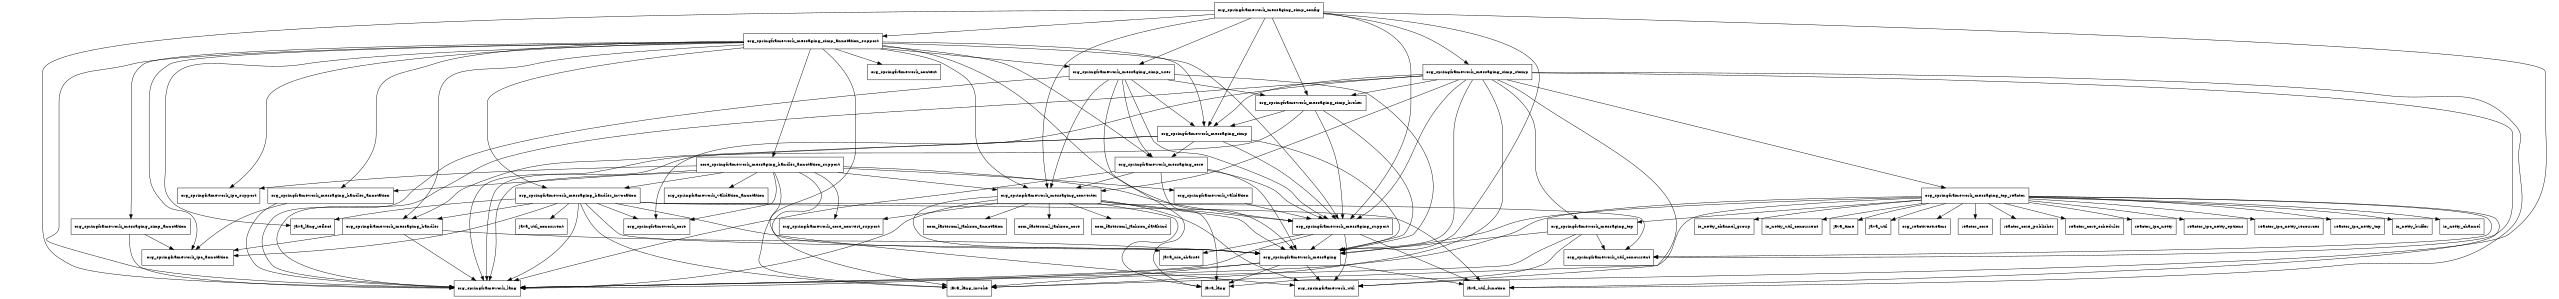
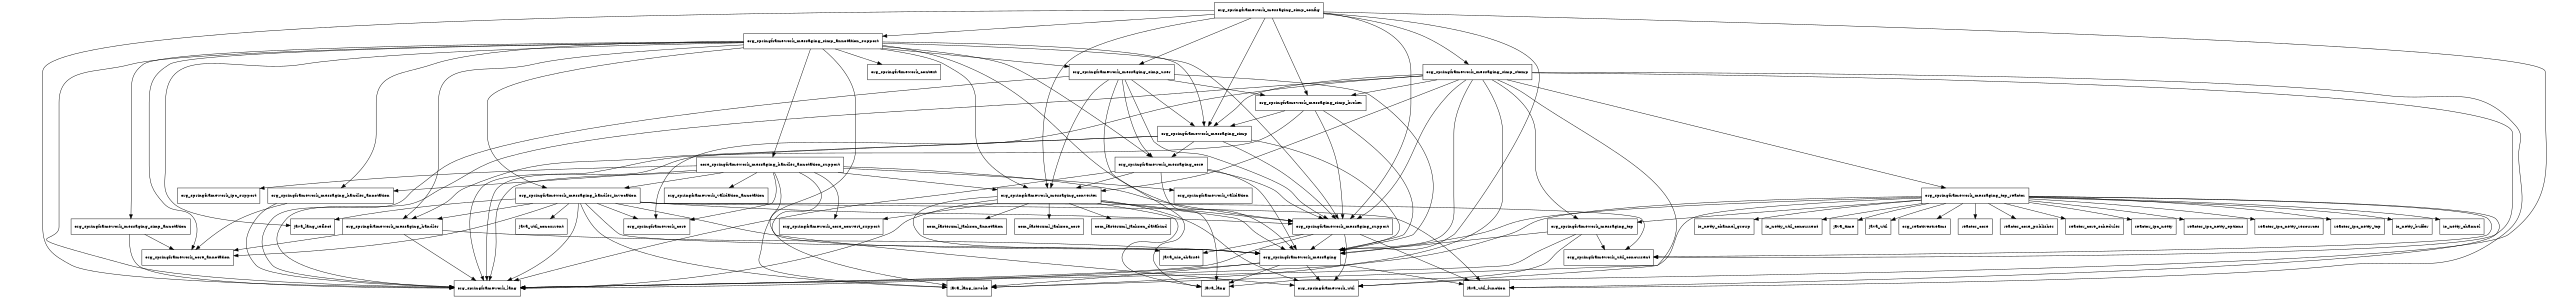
edge "org_springframework_messaging_simp_annotation_support" -> "org_springframework_ipc_support": removed
edge "org_springframework_validation" -> "org_springframework_messaging_support": now "org_springframework_messaging_handler_invocation" -> "org_springframework_messaging_support"
node "org_springframework_ipc_annotation": label "org_springframework_ipc_annotation" -> "org_springframework_core_annotation"
